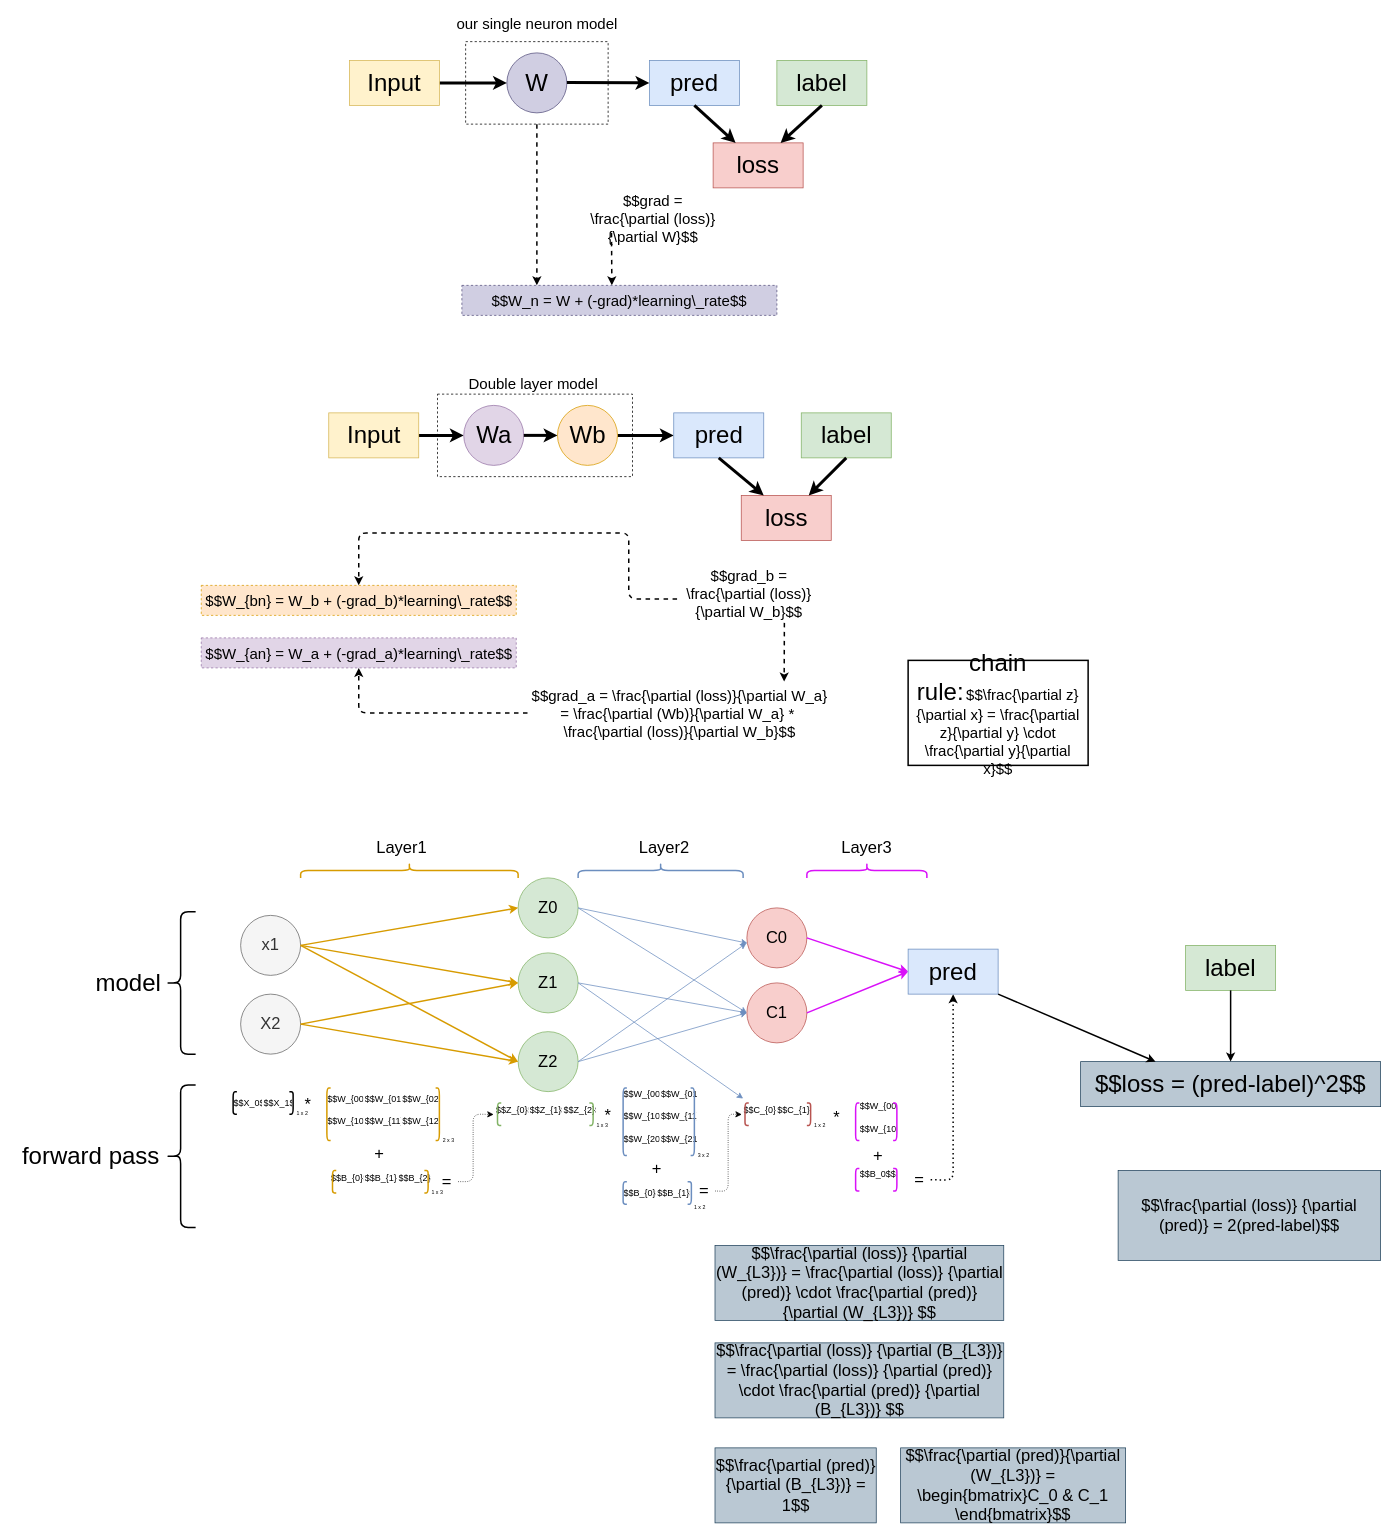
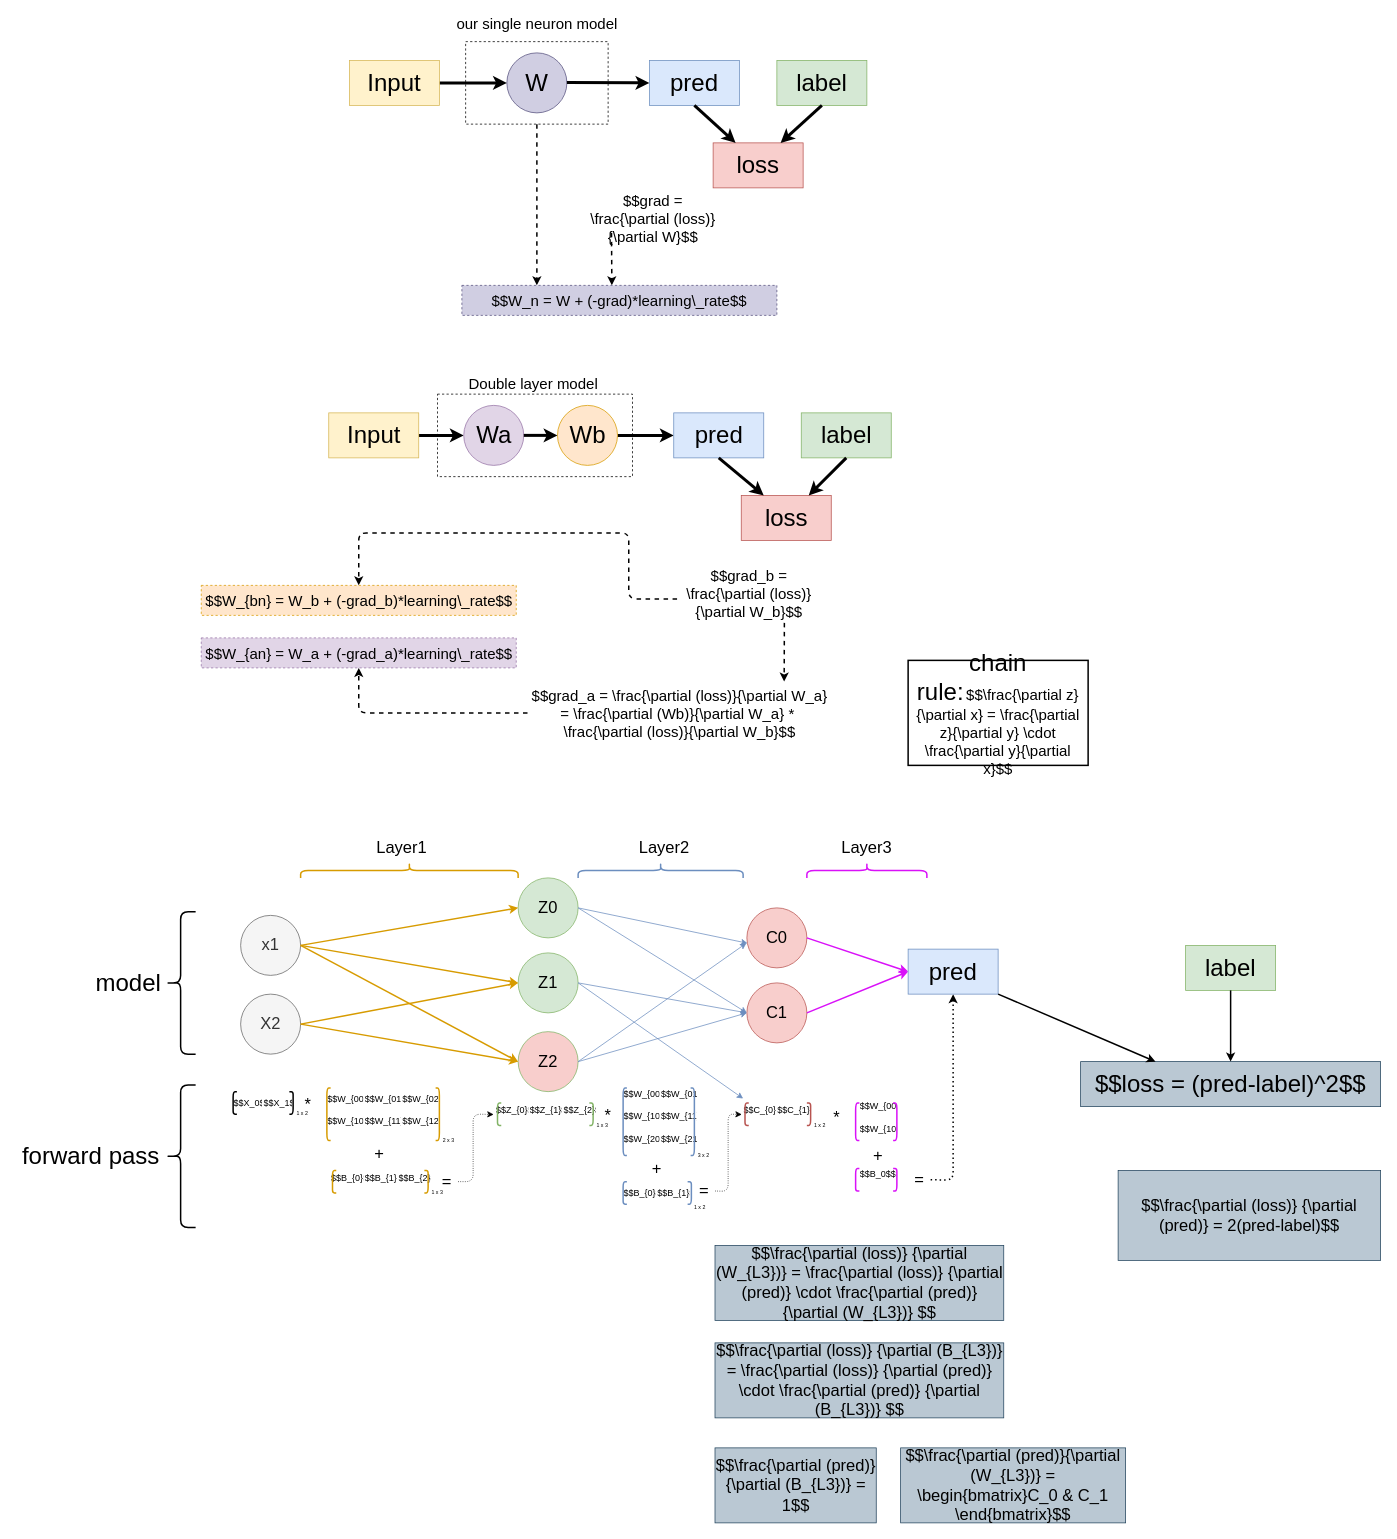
node "Z2": fillcolor #d5e8d4 -> #f8cecc
